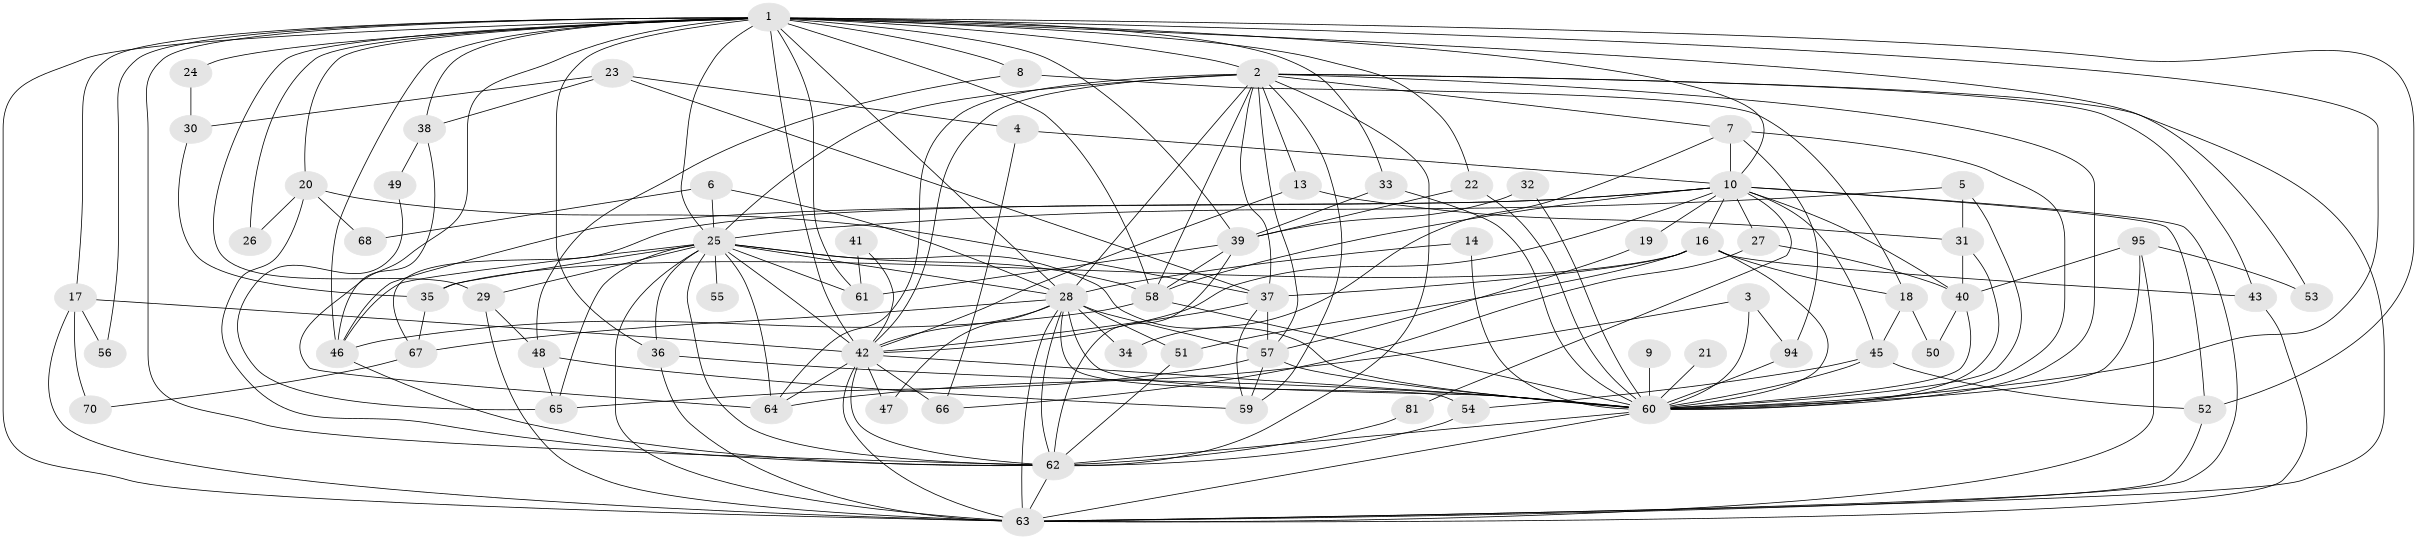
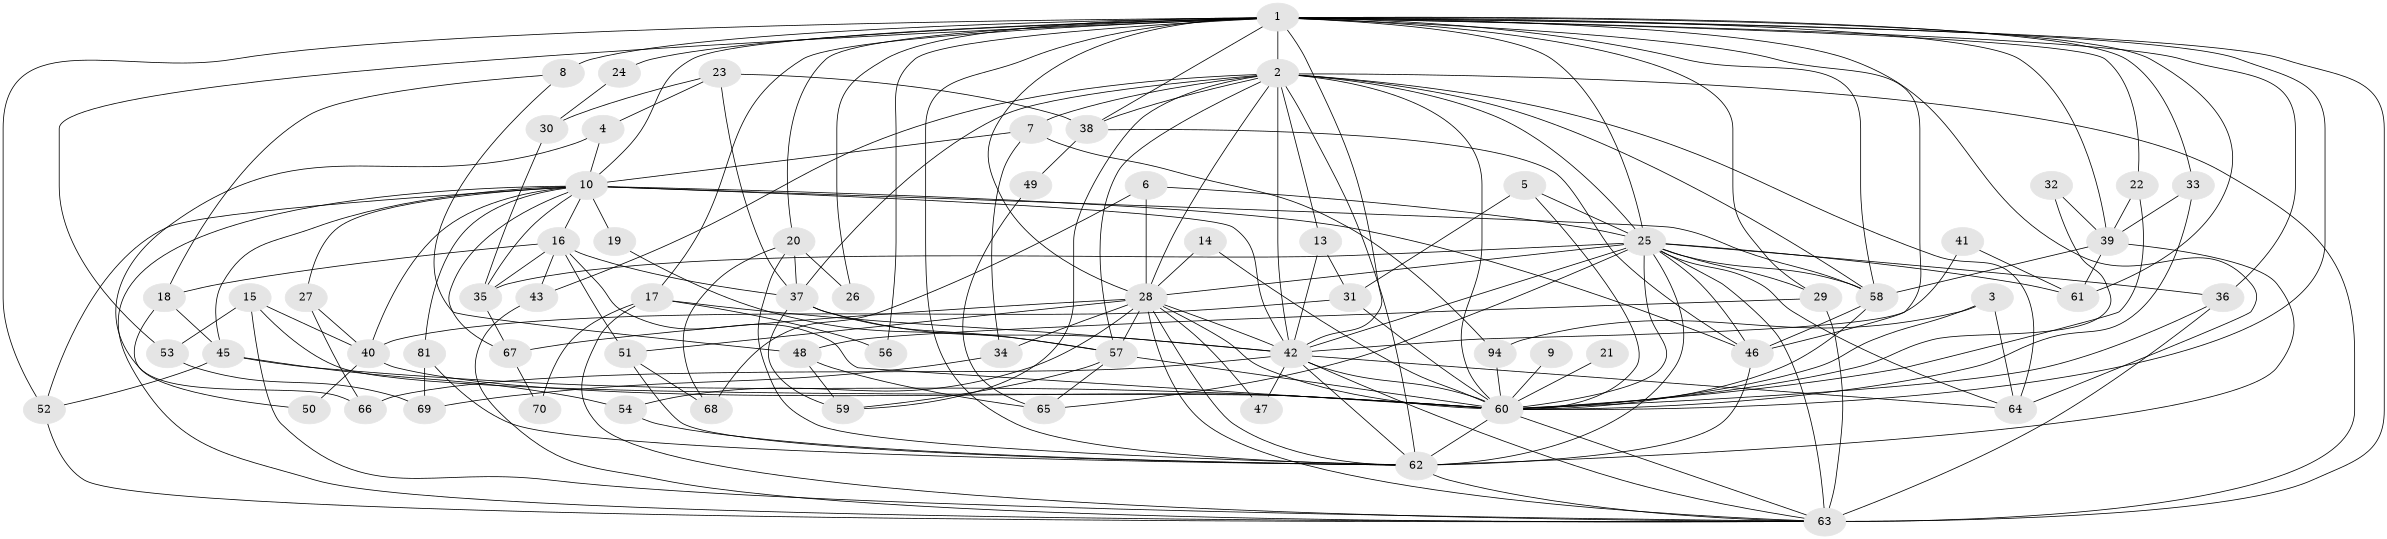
edge "2" -- "38": added
edge "10" -- "35": added
node "95": label "95" -> "15"
node "55": removed
edge "7" -- "60": removed
edge "51" -- "68": added
node "69": added
